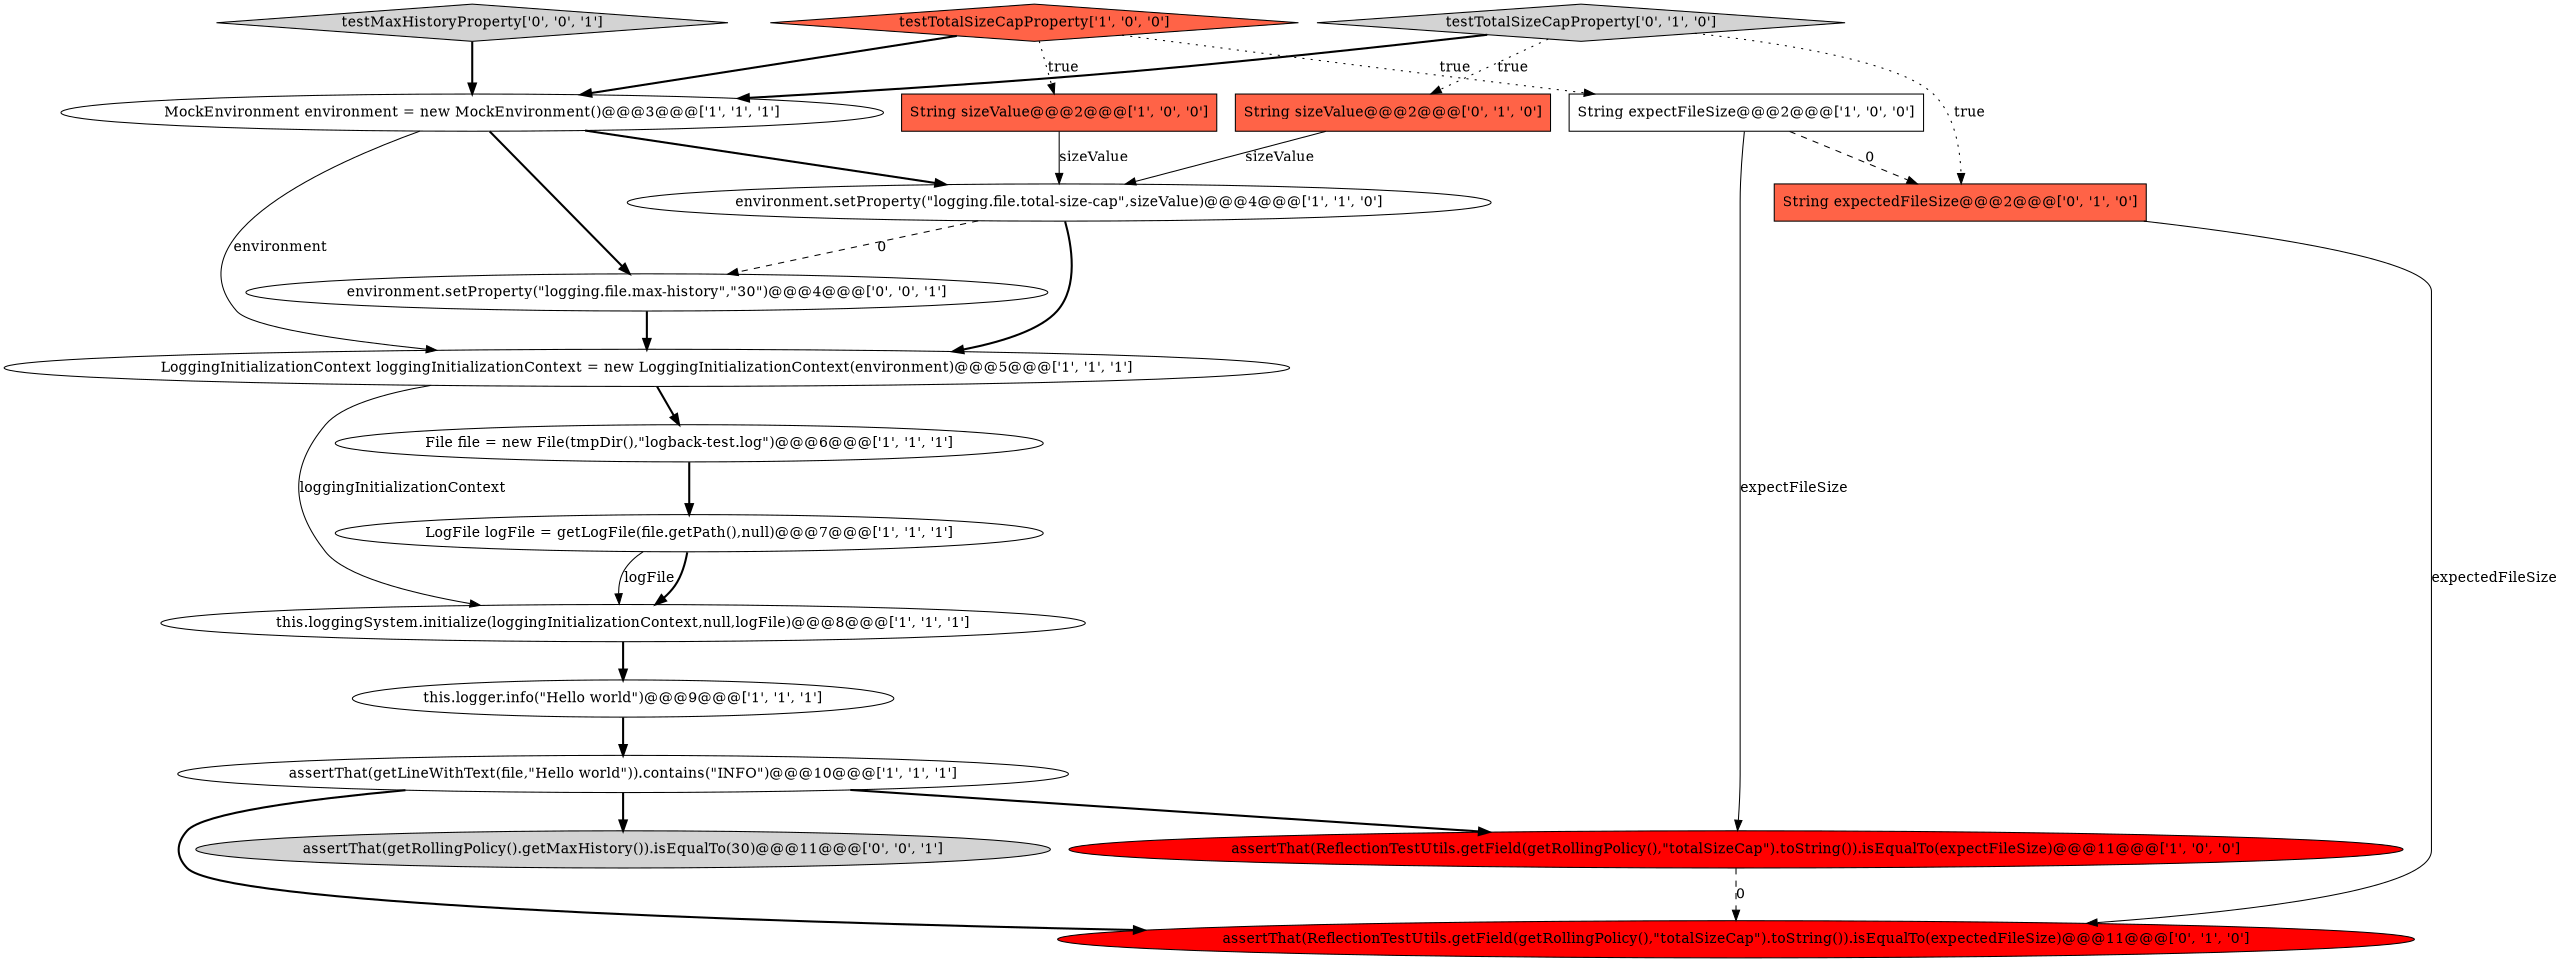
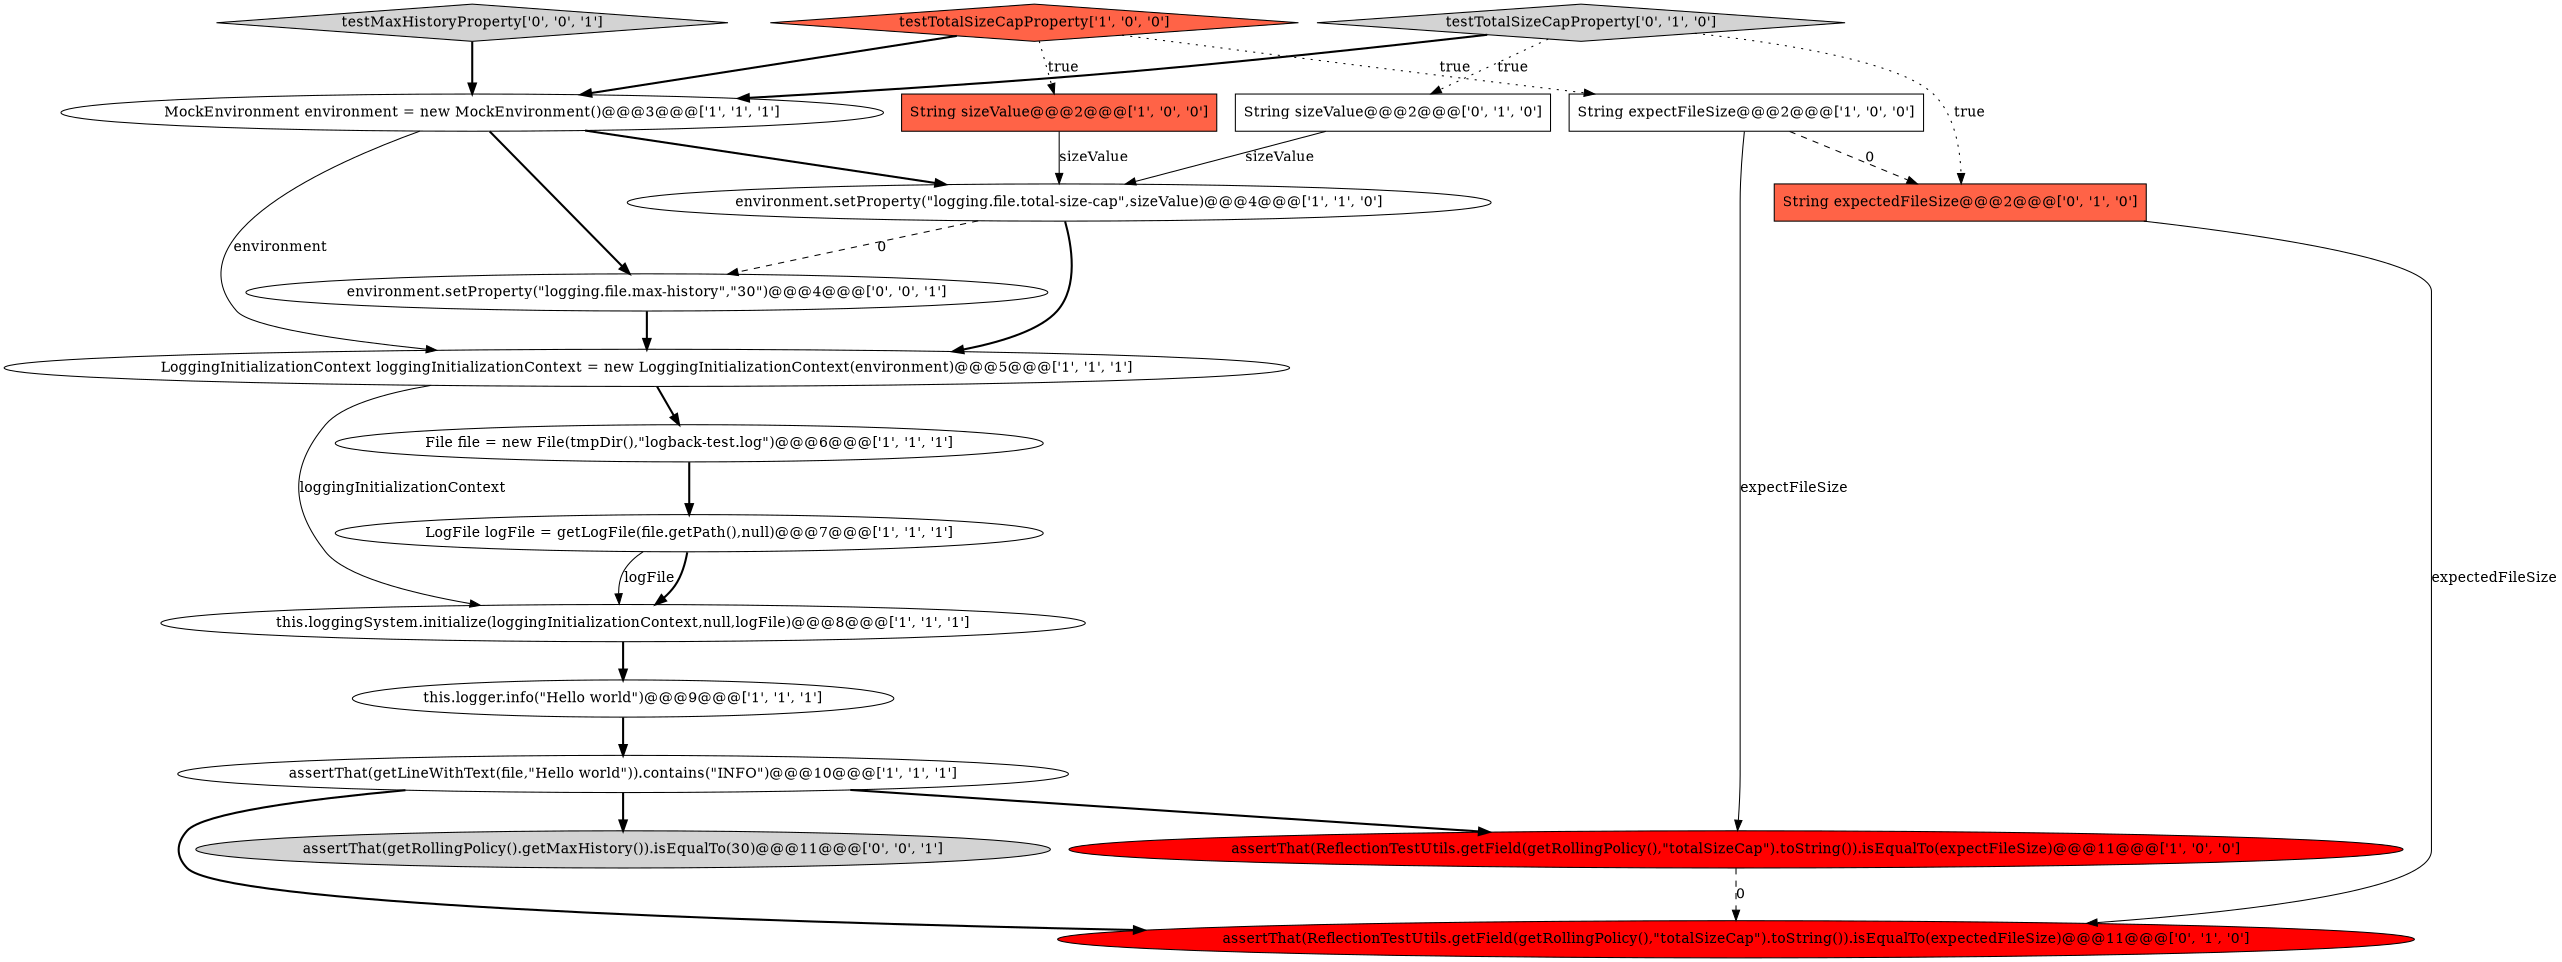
node "String sizeValue@@@2@@@['0', '1', '0']": fillcolor tomato -> white
